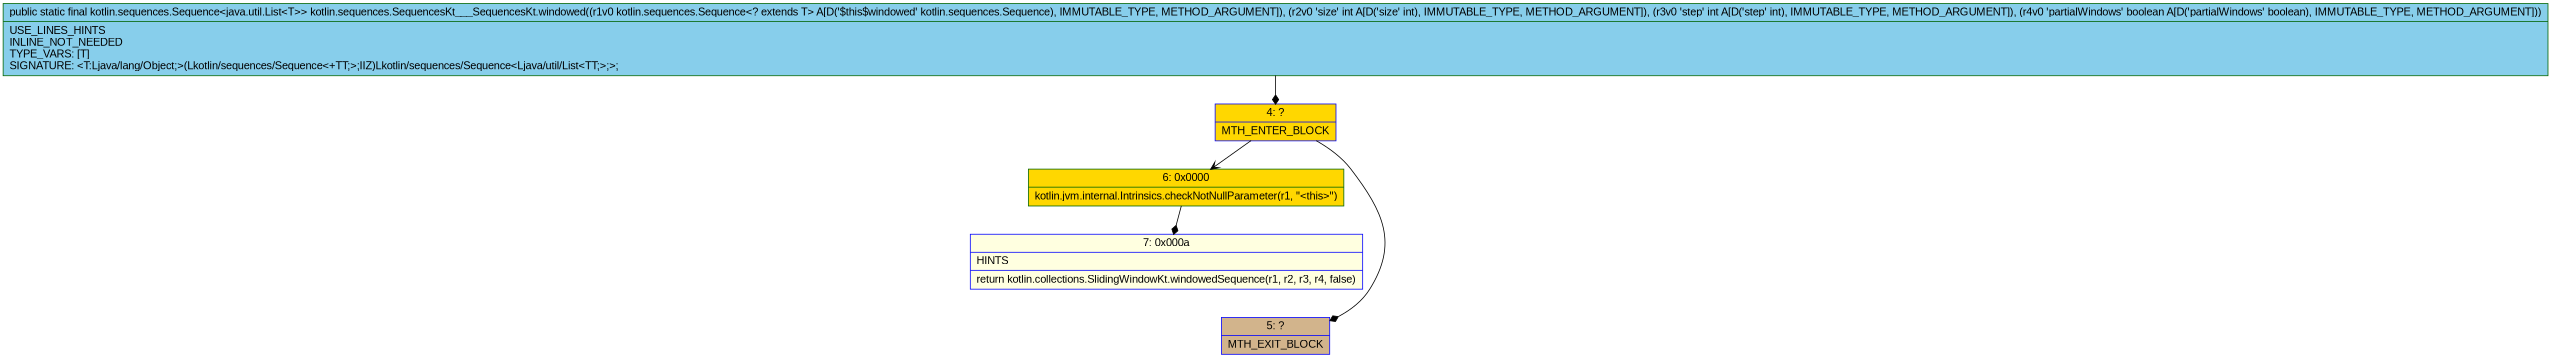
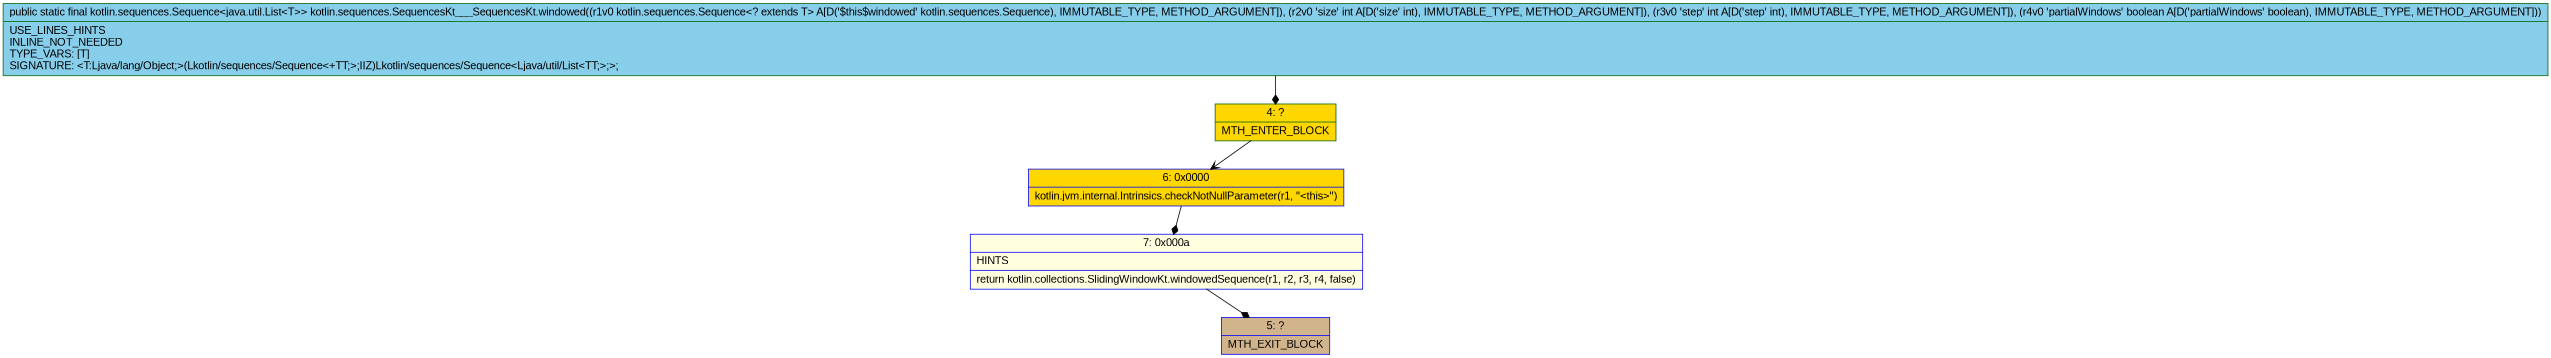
node "4: ?": color blue -> darkgreen
node "6: 0x0000": color darkgreen -> blue
edge "4: ?" -> "5: ?": now "7: 0x000a" -> "5: ?"
